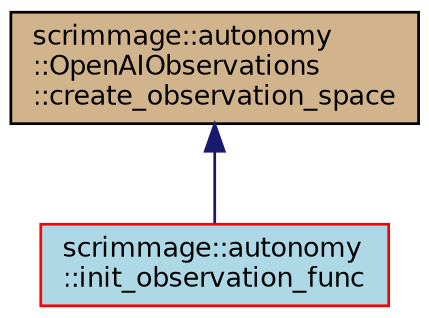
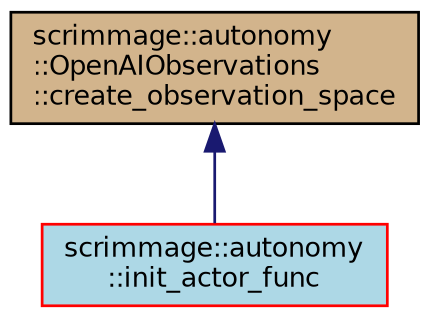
node "scrimmage::autonomy ::init_observation_func": label "scrimmage::autonomy ::init_observation_func" -> "scrimmage::autonomy ::init_actor_func"
